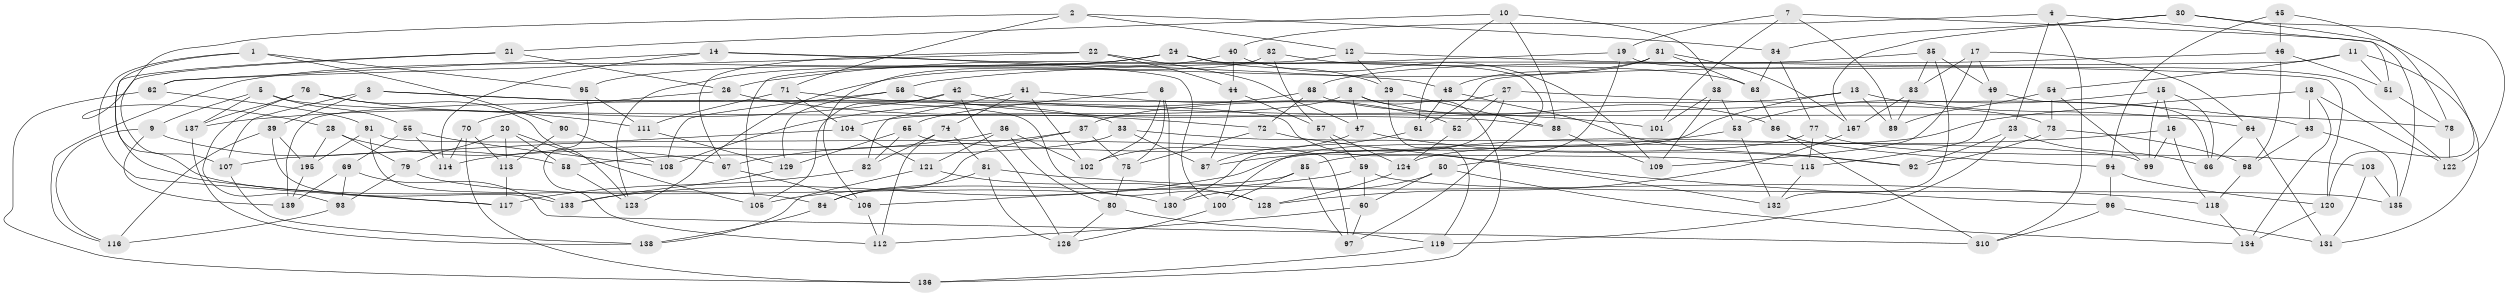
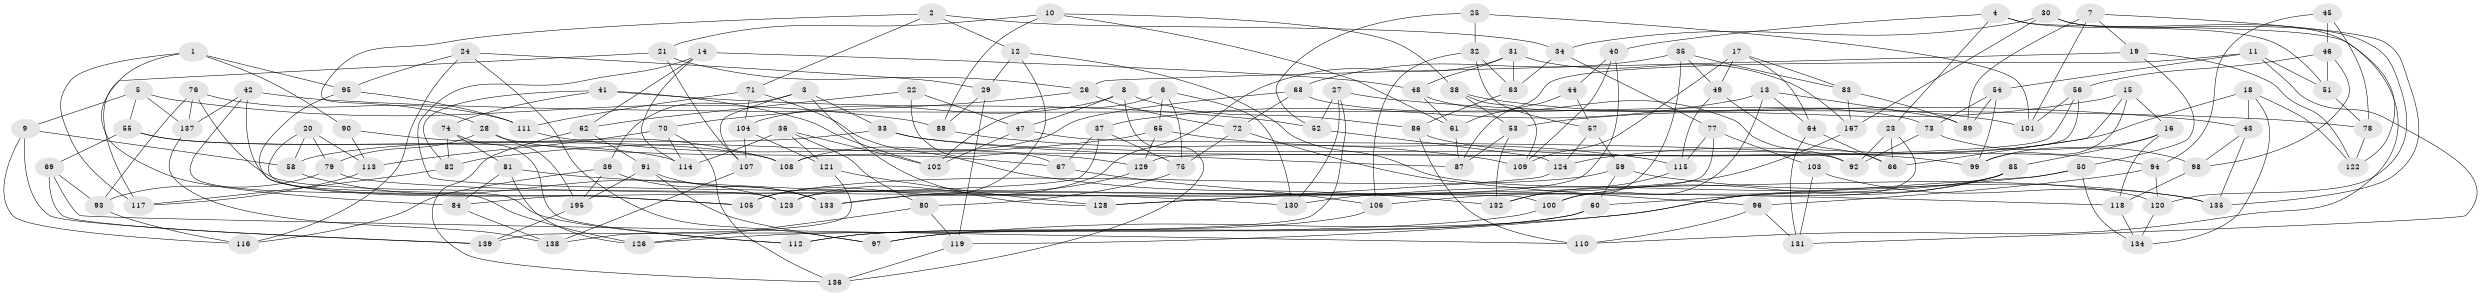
node "25": added
edge "22" -- "44": removed
node "310": label "310" -> "110"
